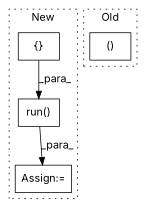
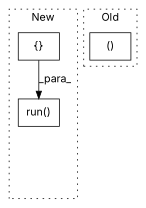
node "Assign:=": removed
